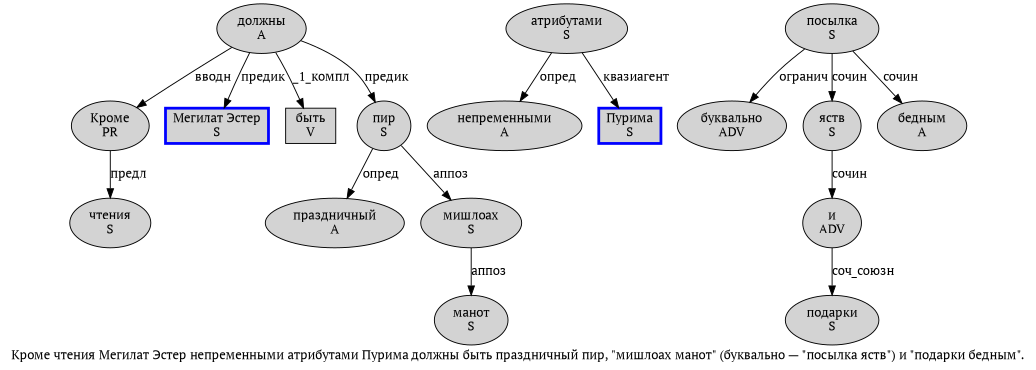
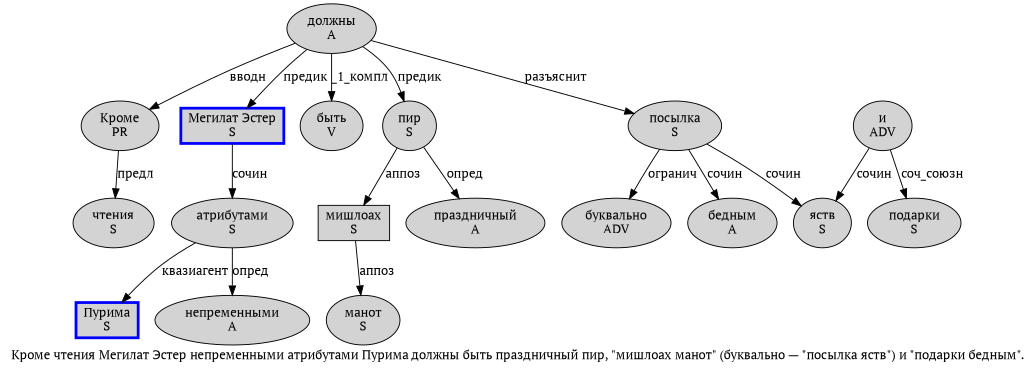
edge "должны A" -> "посылка S": added, label "разъяснит"
node "быть V": shape box -> ellipse
edge "Мегилат Эстер S" -> "атрибутами S": added, label "сочин"
edge "яств S" -> "и ADV": reversed
node "мишлоах S": shape ellipse -> box
